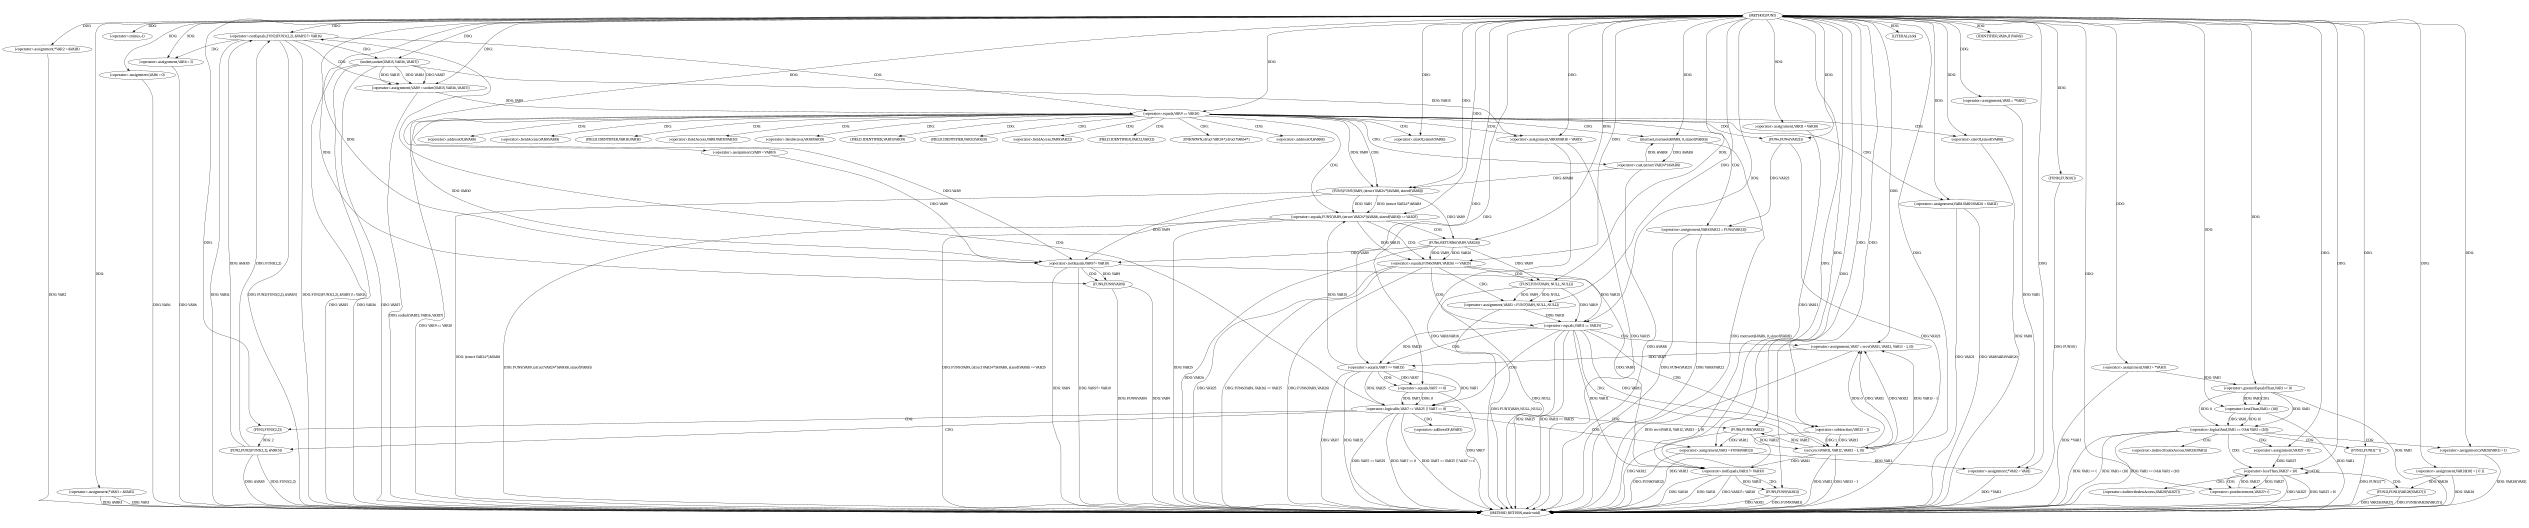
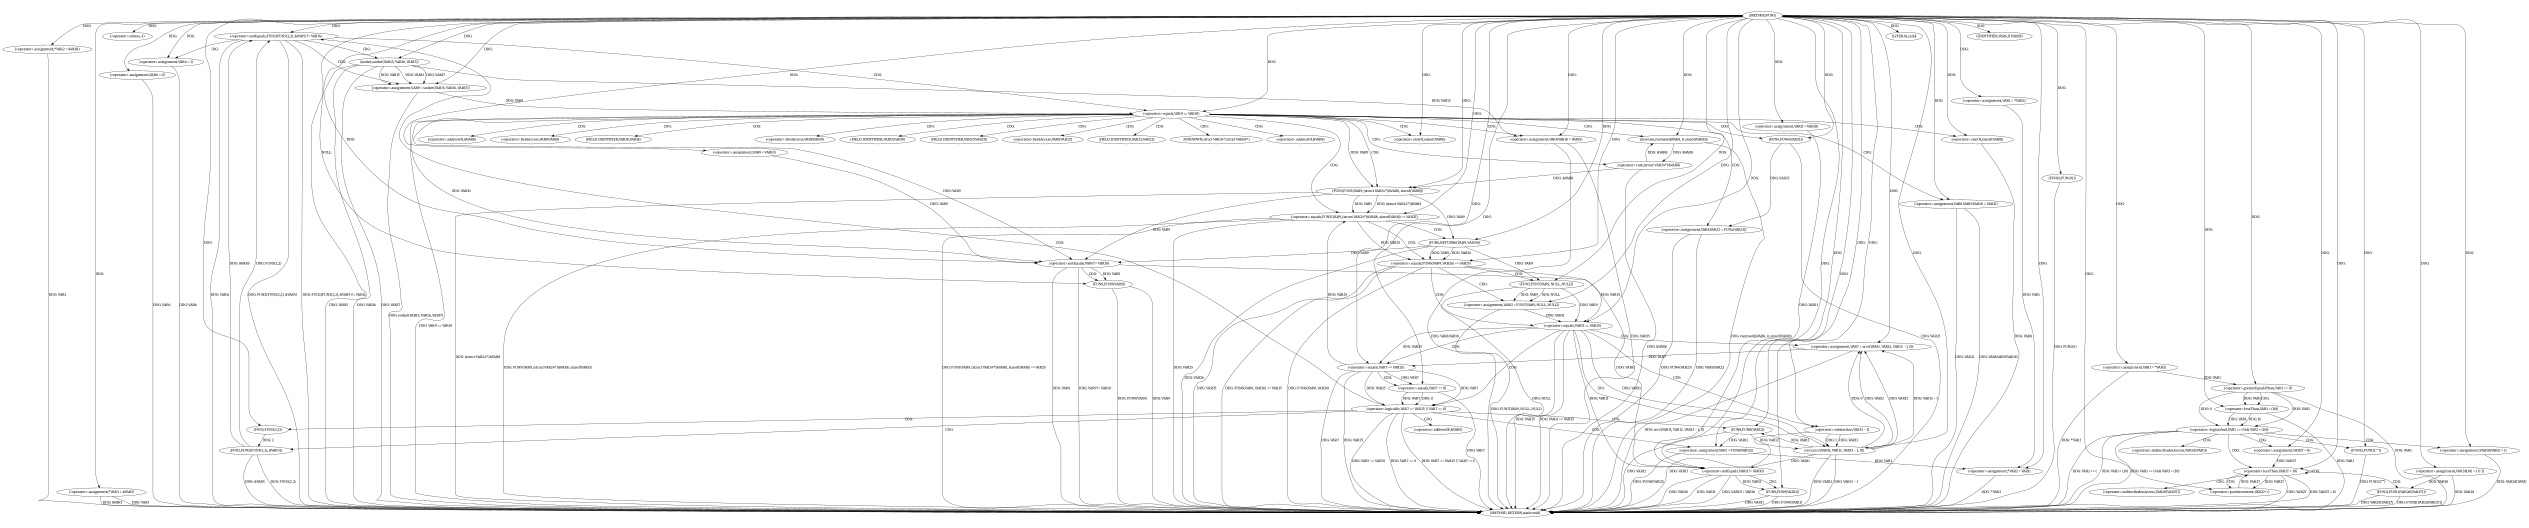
node "(<operator>.fieldAccess,VAR8.VAR19.VAR20)": removed
edge "(METHOD,FUN1)" -> "(FUN9,FUN9(VAR9))": label "DDG: " -> "NULL: "
